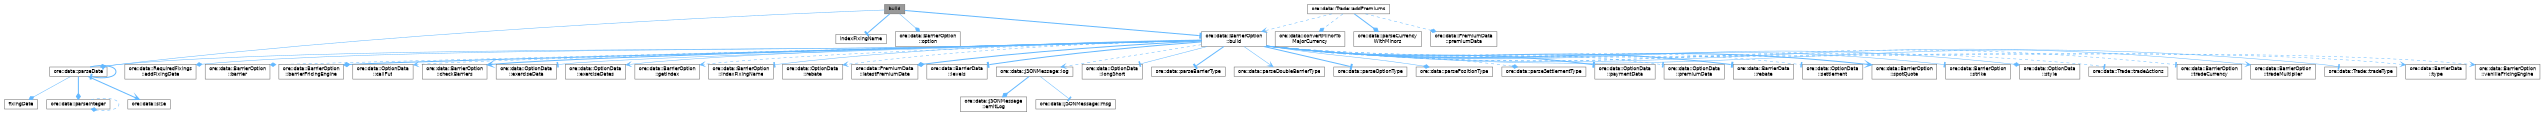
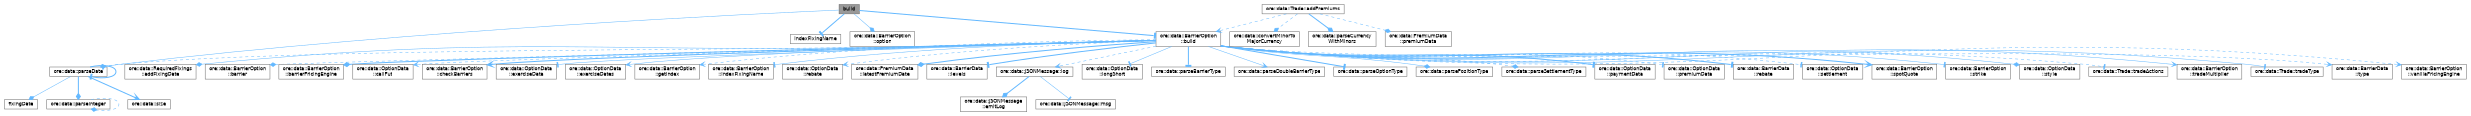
edge "ore::data::BarrierOption ::build" -> "ore::data::parseDate": style solid -> dashed
node "ore::data::BarrierOption ::tradeCurrency": removed
